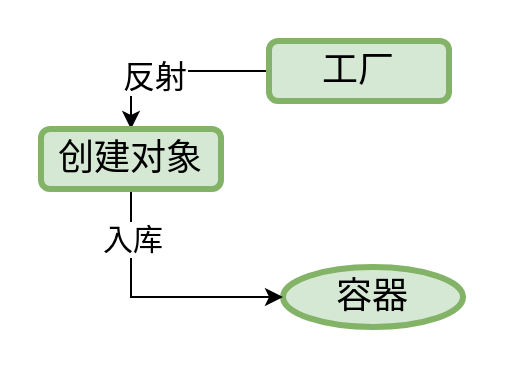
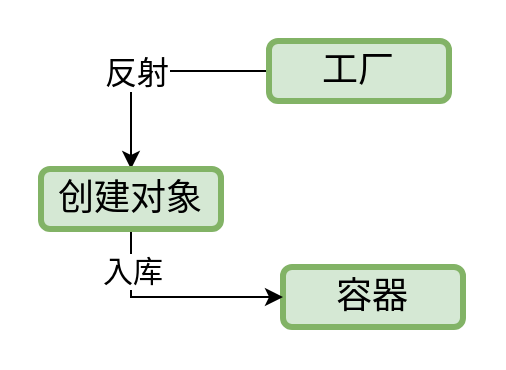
node "创建对象": moved (131, 159) -> (131, 199)
node "容器": shape ellipse -> rounded rectangle
